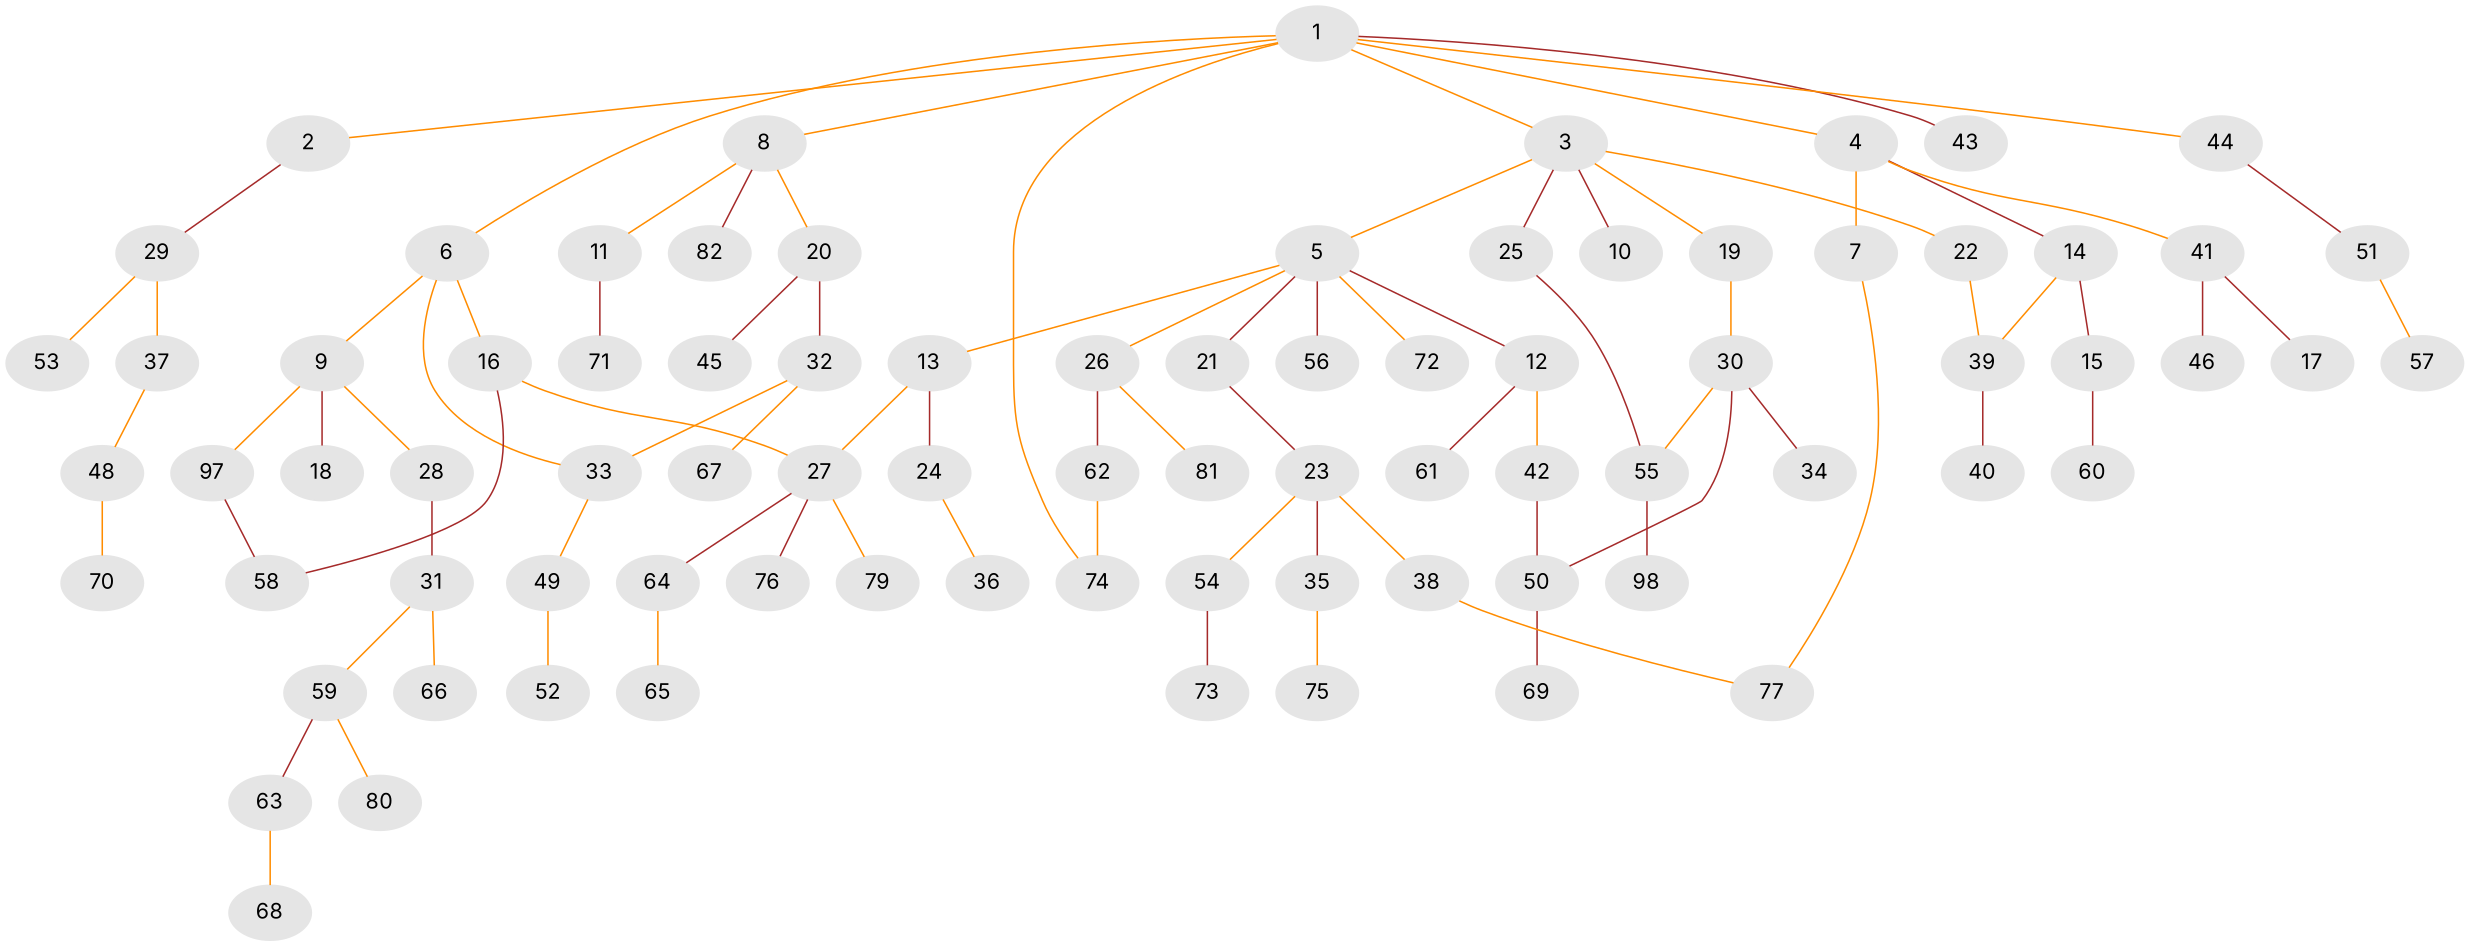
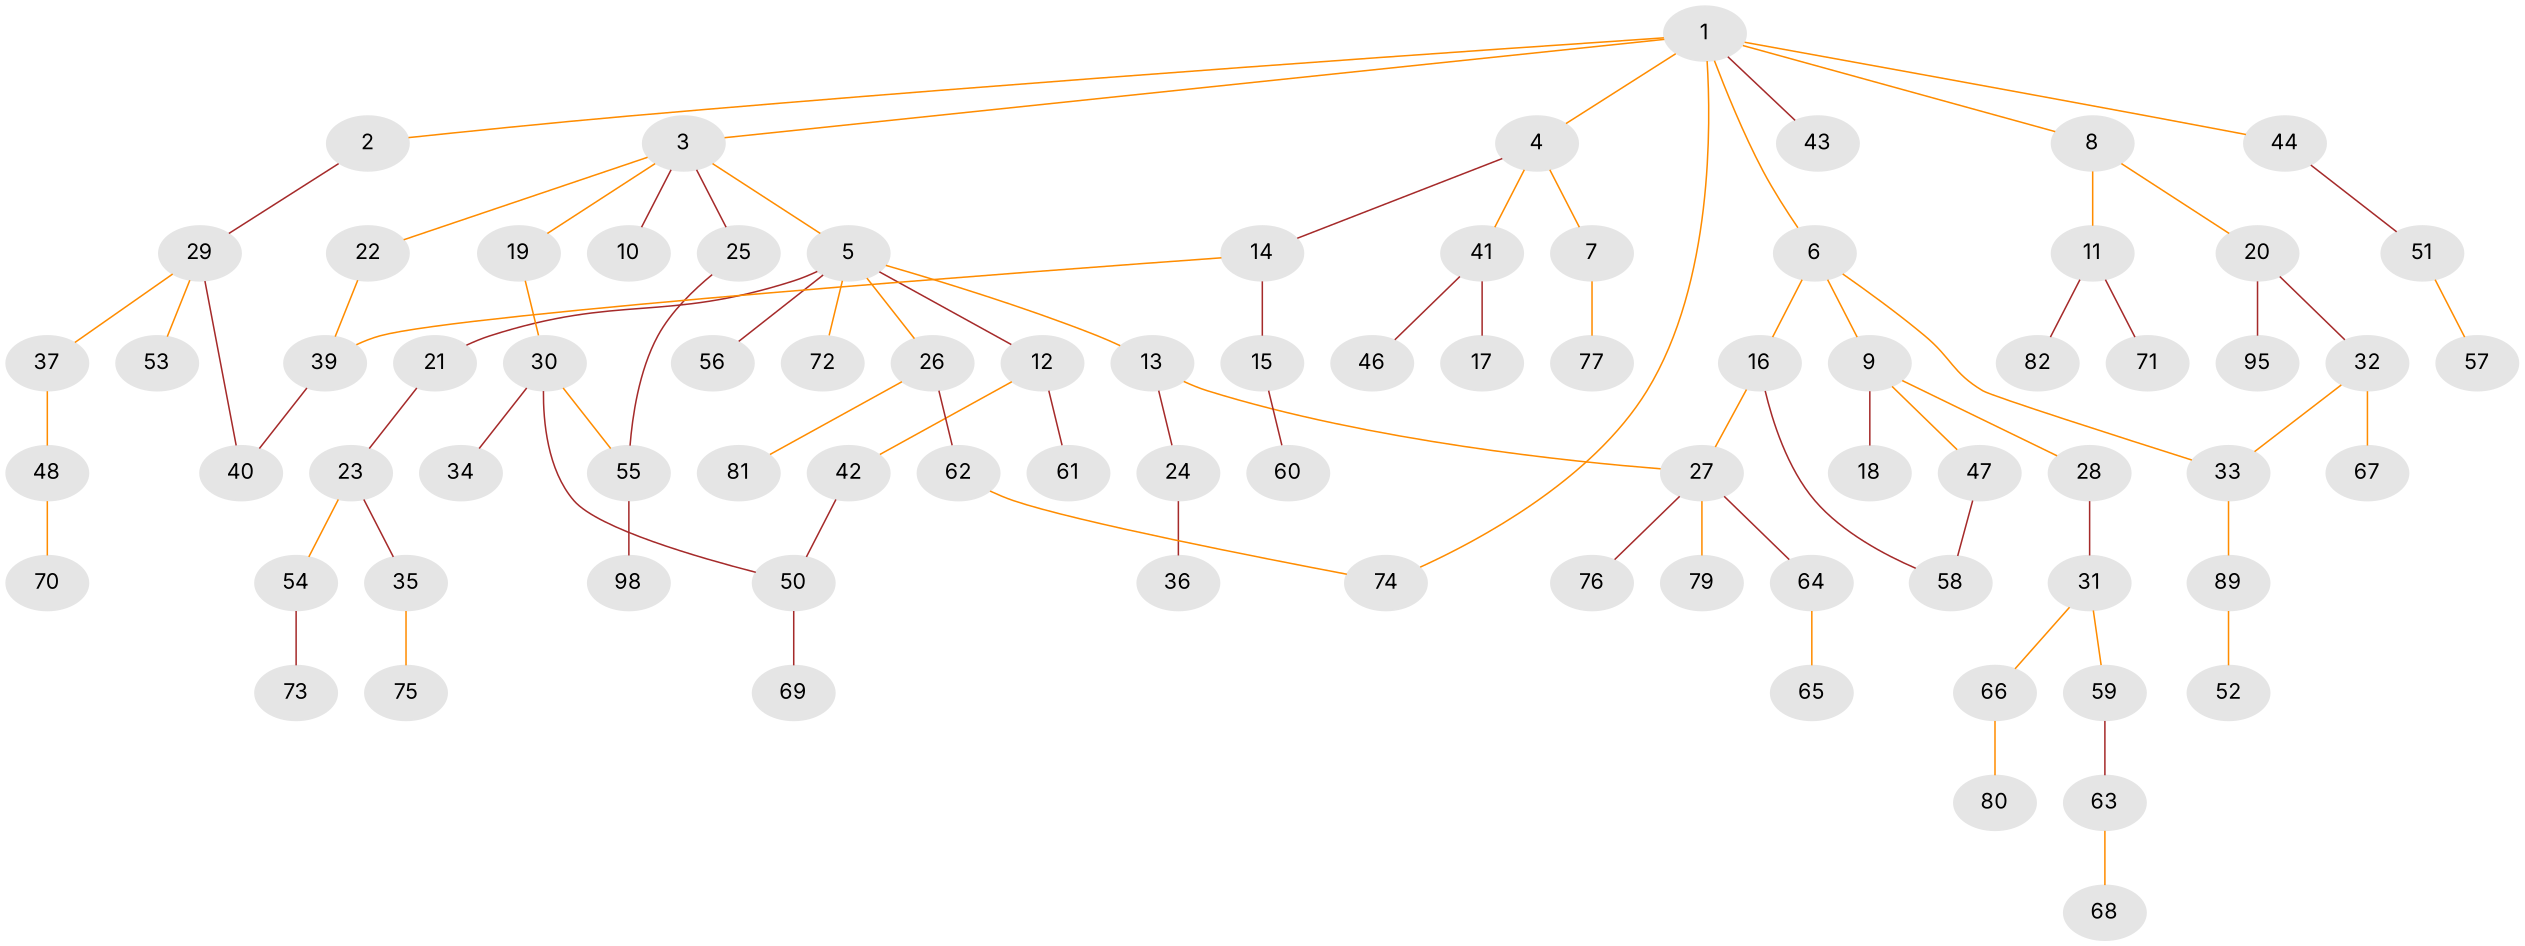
edge "8" -- "82": now "11" -- "82"
edge "29" -- "40": added
node "45": label "45" -> "95"
node "97": label "97" -> "47"
edge "24" -- "36": color darkorange -> brown
node "49": label "49" -> "89"
node "38": removed
edge "59" -- "80": now "66" -- "80"
